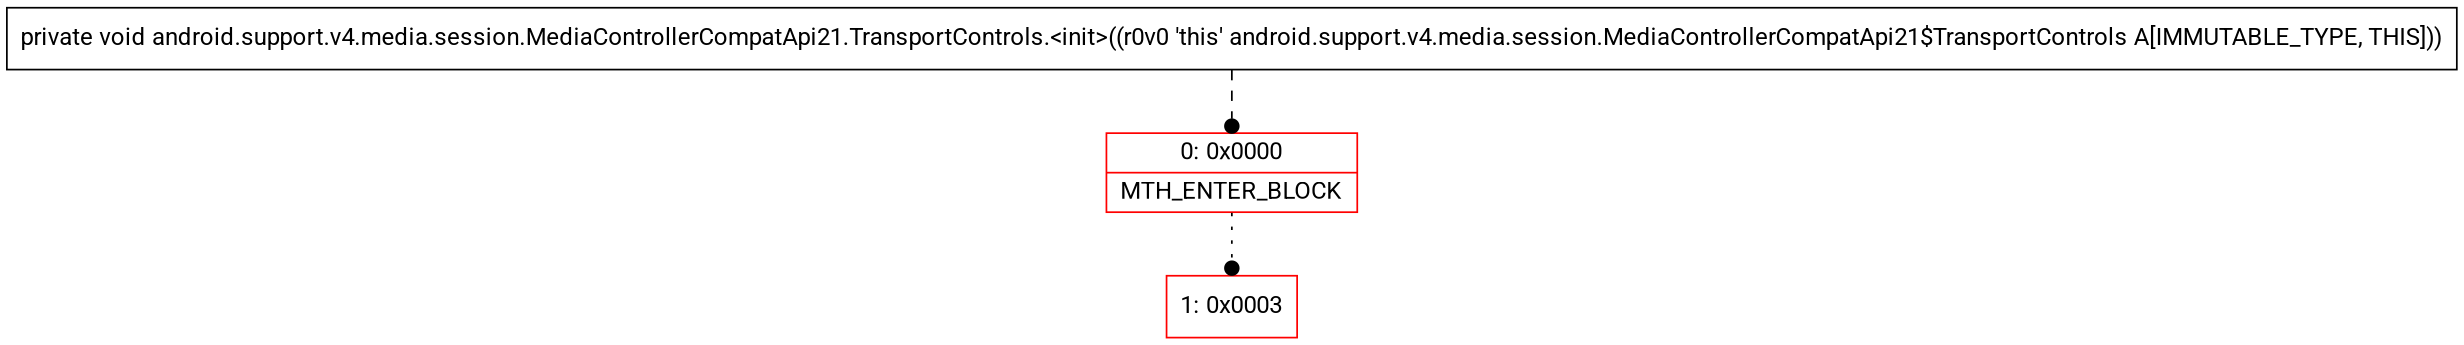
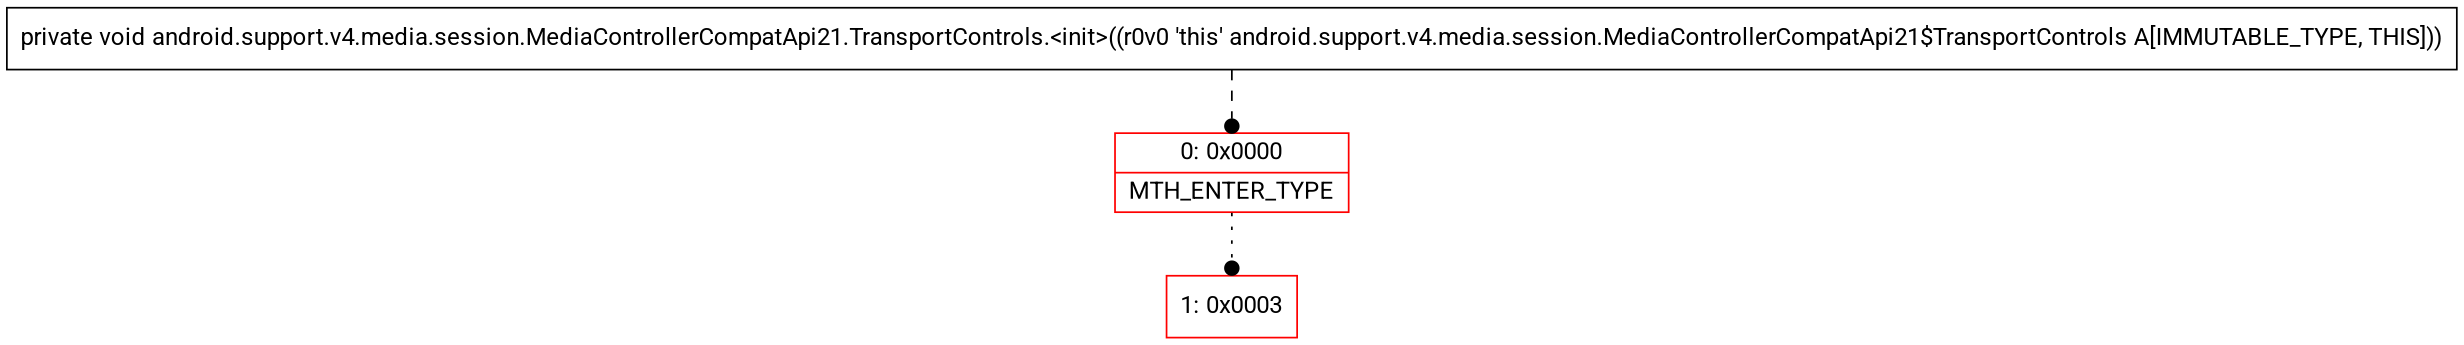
node "0: 0x0000": text "MTH_ENTER_BLOCK" -> "MTH_ENTER_TYPE"
